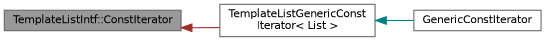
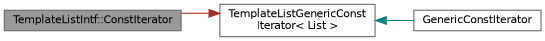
edge "TemplateListGenericConst Iterator< List >" -> "TemplateListIntf::ConstIterator": reversed
